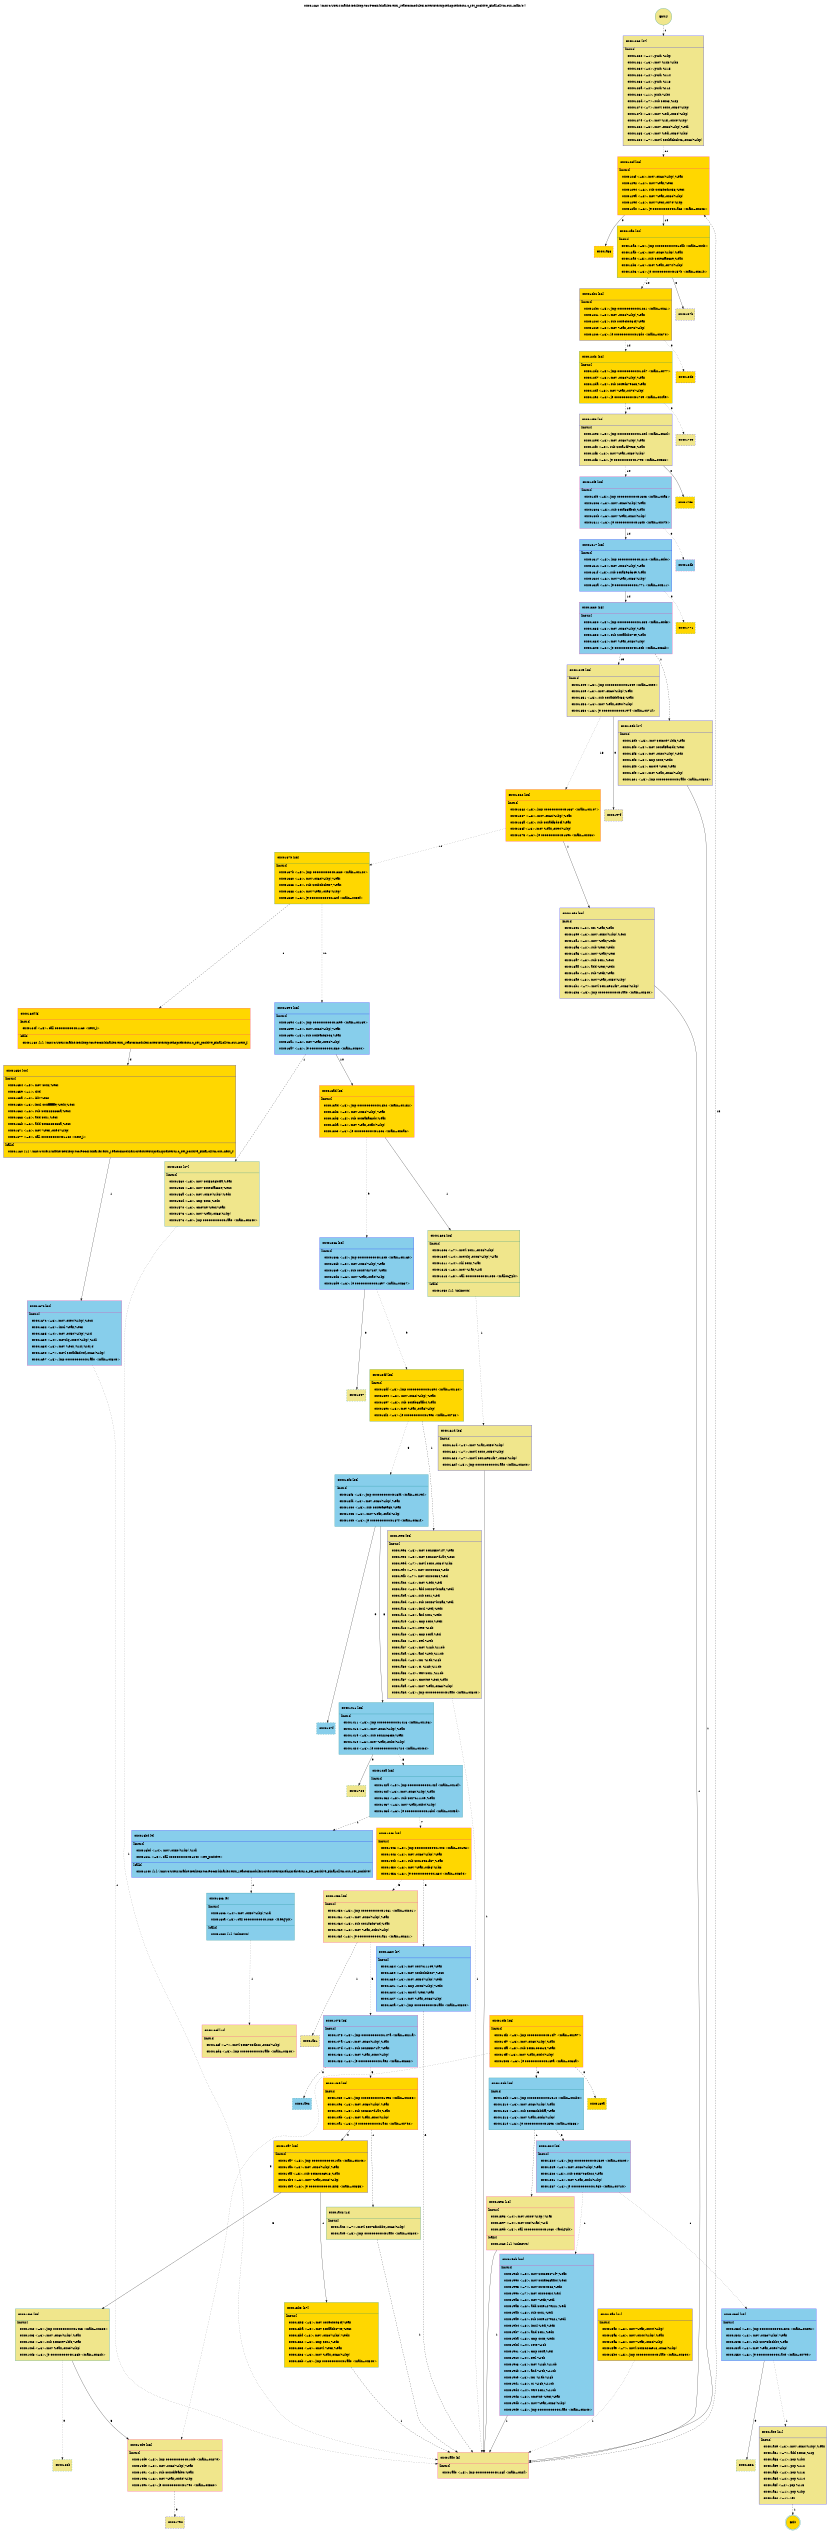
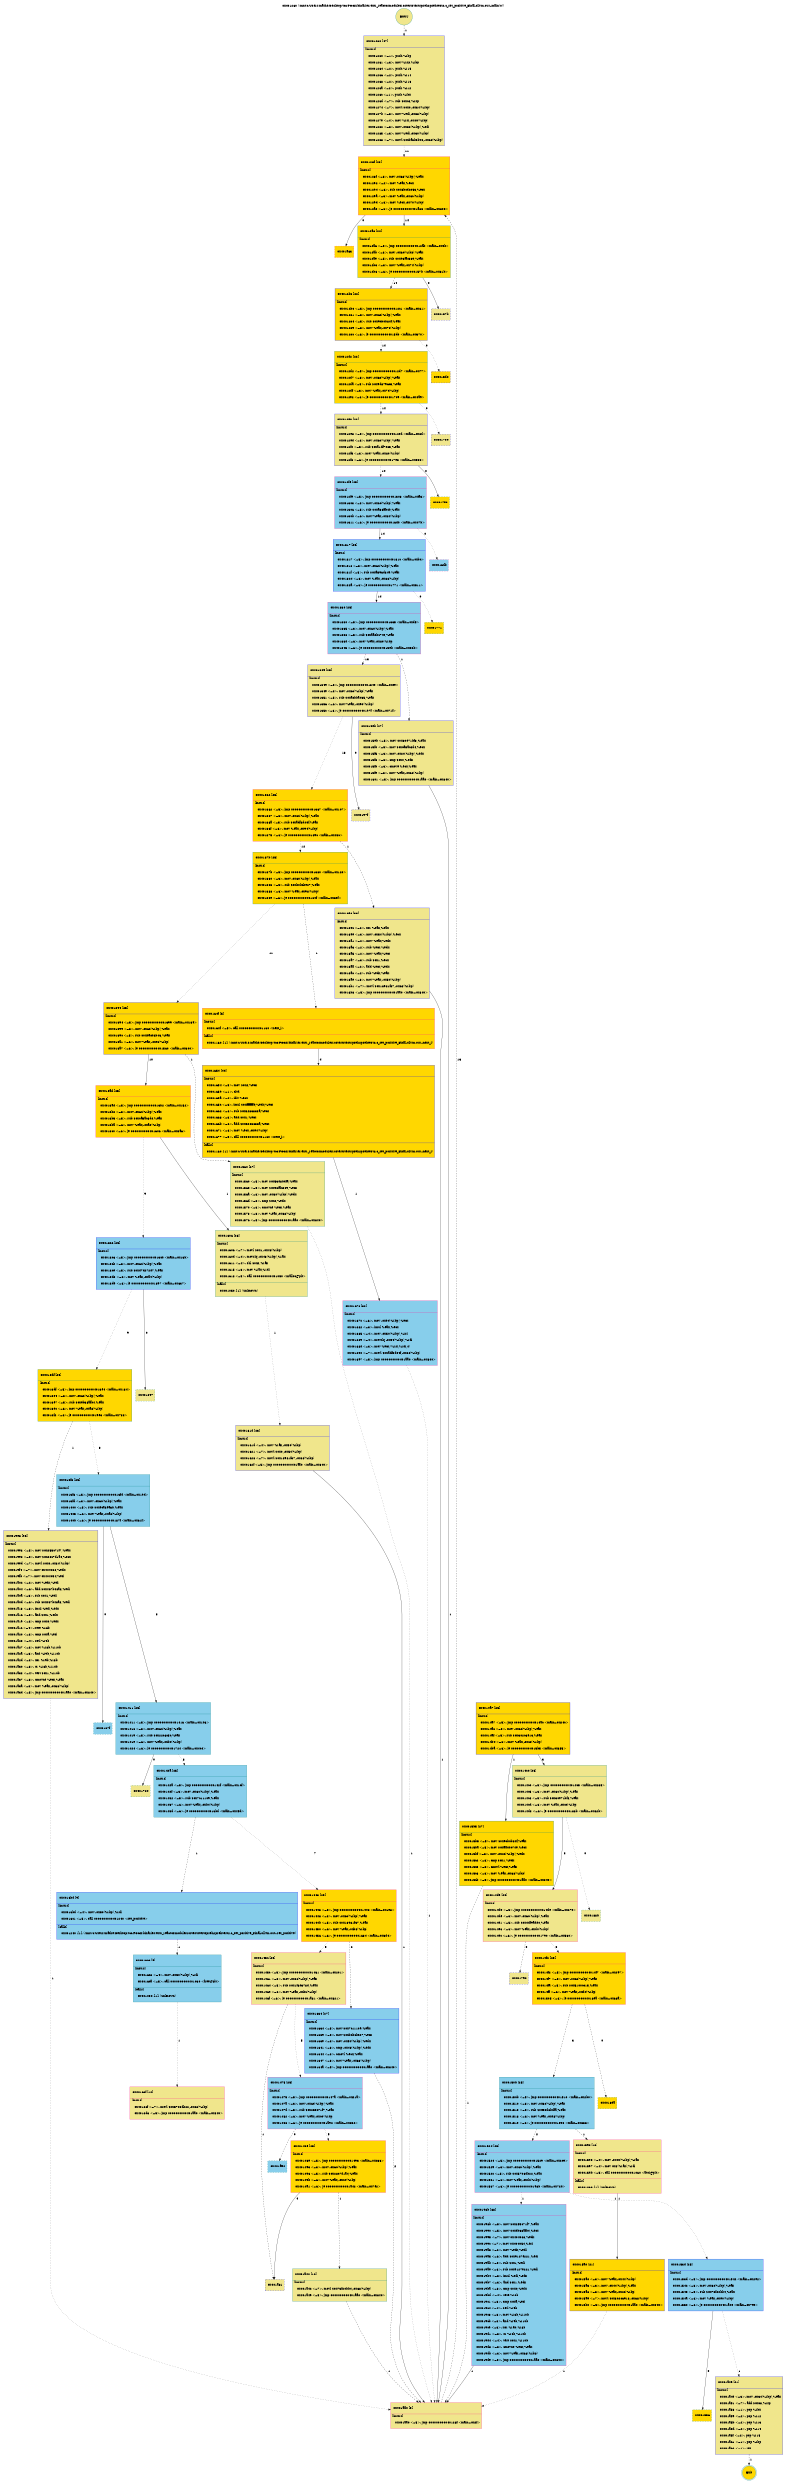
edge "0x401362 [25]" -> "0x40169c [33]": style solid -> dashed
node "0x401394 [25]": fillcolor skyblue -> gold
edge "0x40148e [25]" -> "0x4014a7 [25]": now "0x40148e [25]" -> "0x401a81"
edge "0x4014f2 [25]" -> "0x4014d9 [25]": reversed
edge "0x401593 [13]" -> "0x401aa0 [5]": now "0x401593 [13]" -> "0x4015a0 [21]"
node "0x401556": fillcolor khaki -> gold
